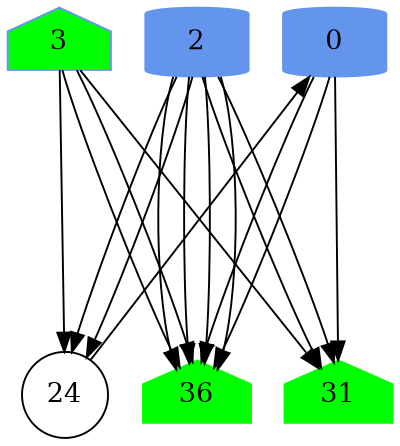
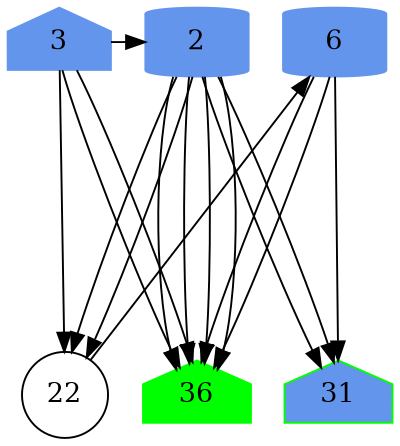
node "3": fillcolor green -> cornflowerblue
node "0": label "0" -> "6"
edge "3" -> "31": now "3" -> "2"
node "24": label "24" -> "22"
node "31": fillcolor green -> cornflowerblue
